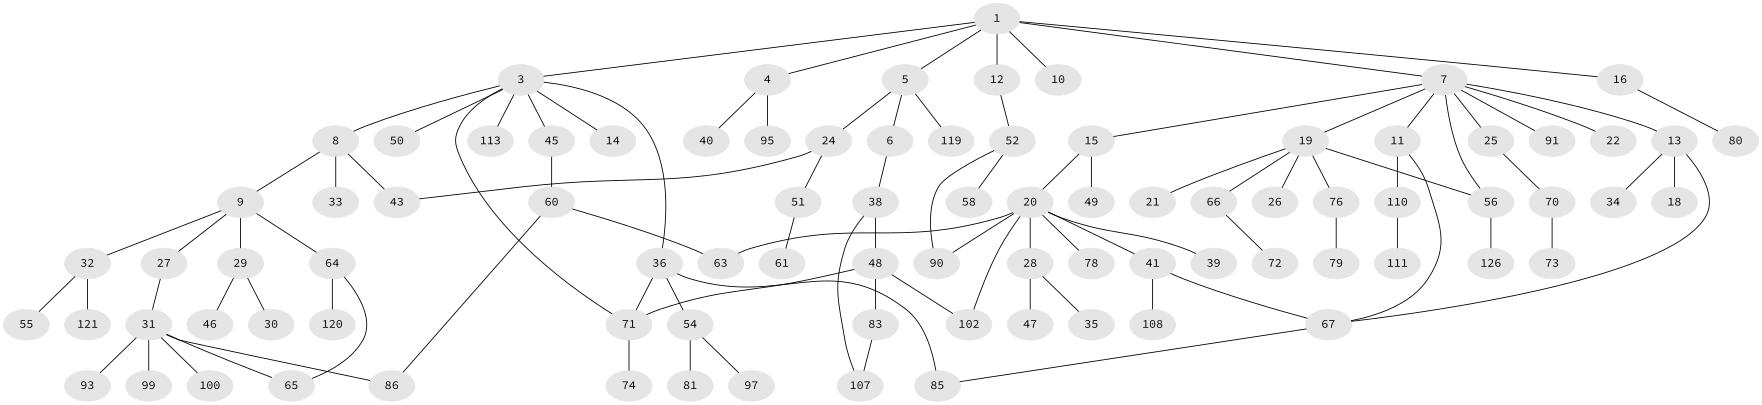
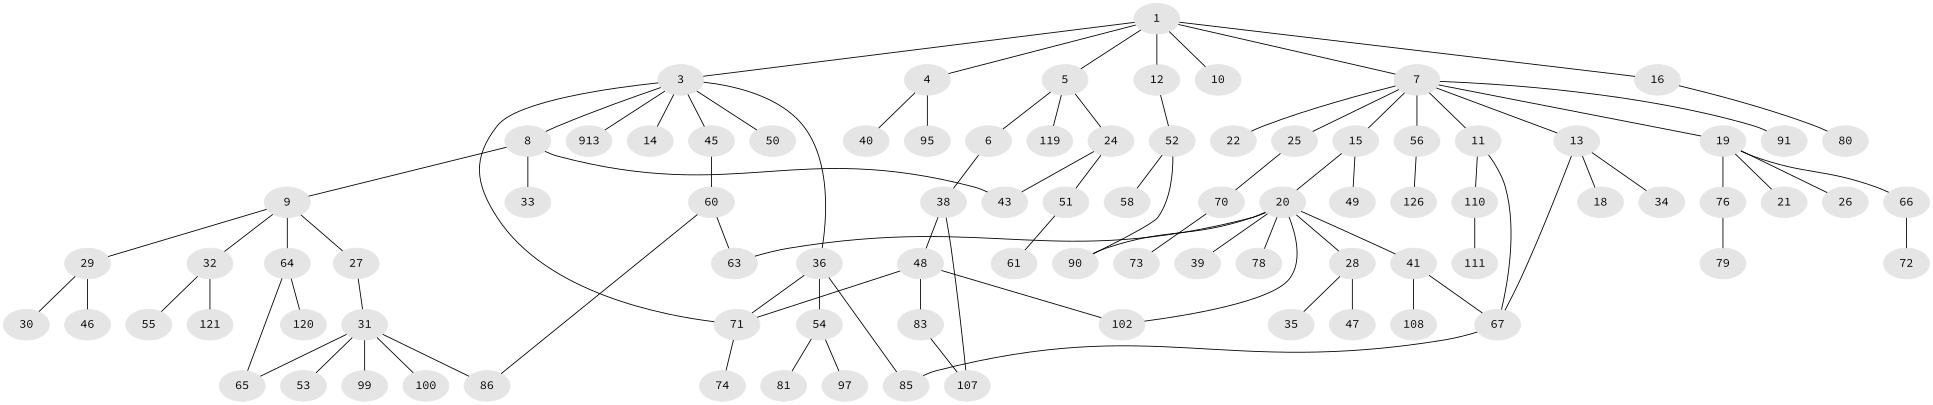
node "113": label "113" -> "913"
edge "19" -- "56": removed
node "93": label "93" -> "53"
